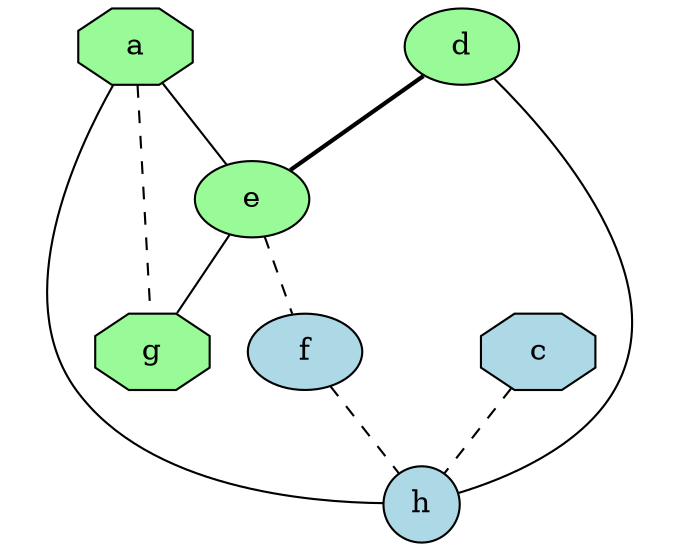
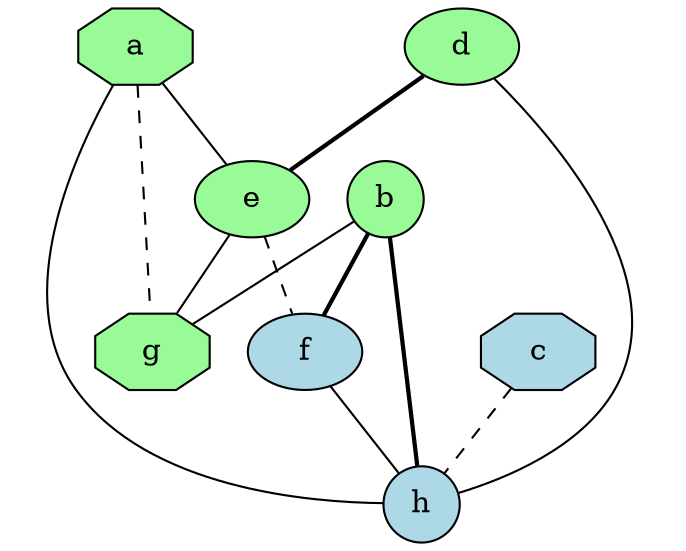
node "b": added
edge "f" -- "h": style dashed -> solid
